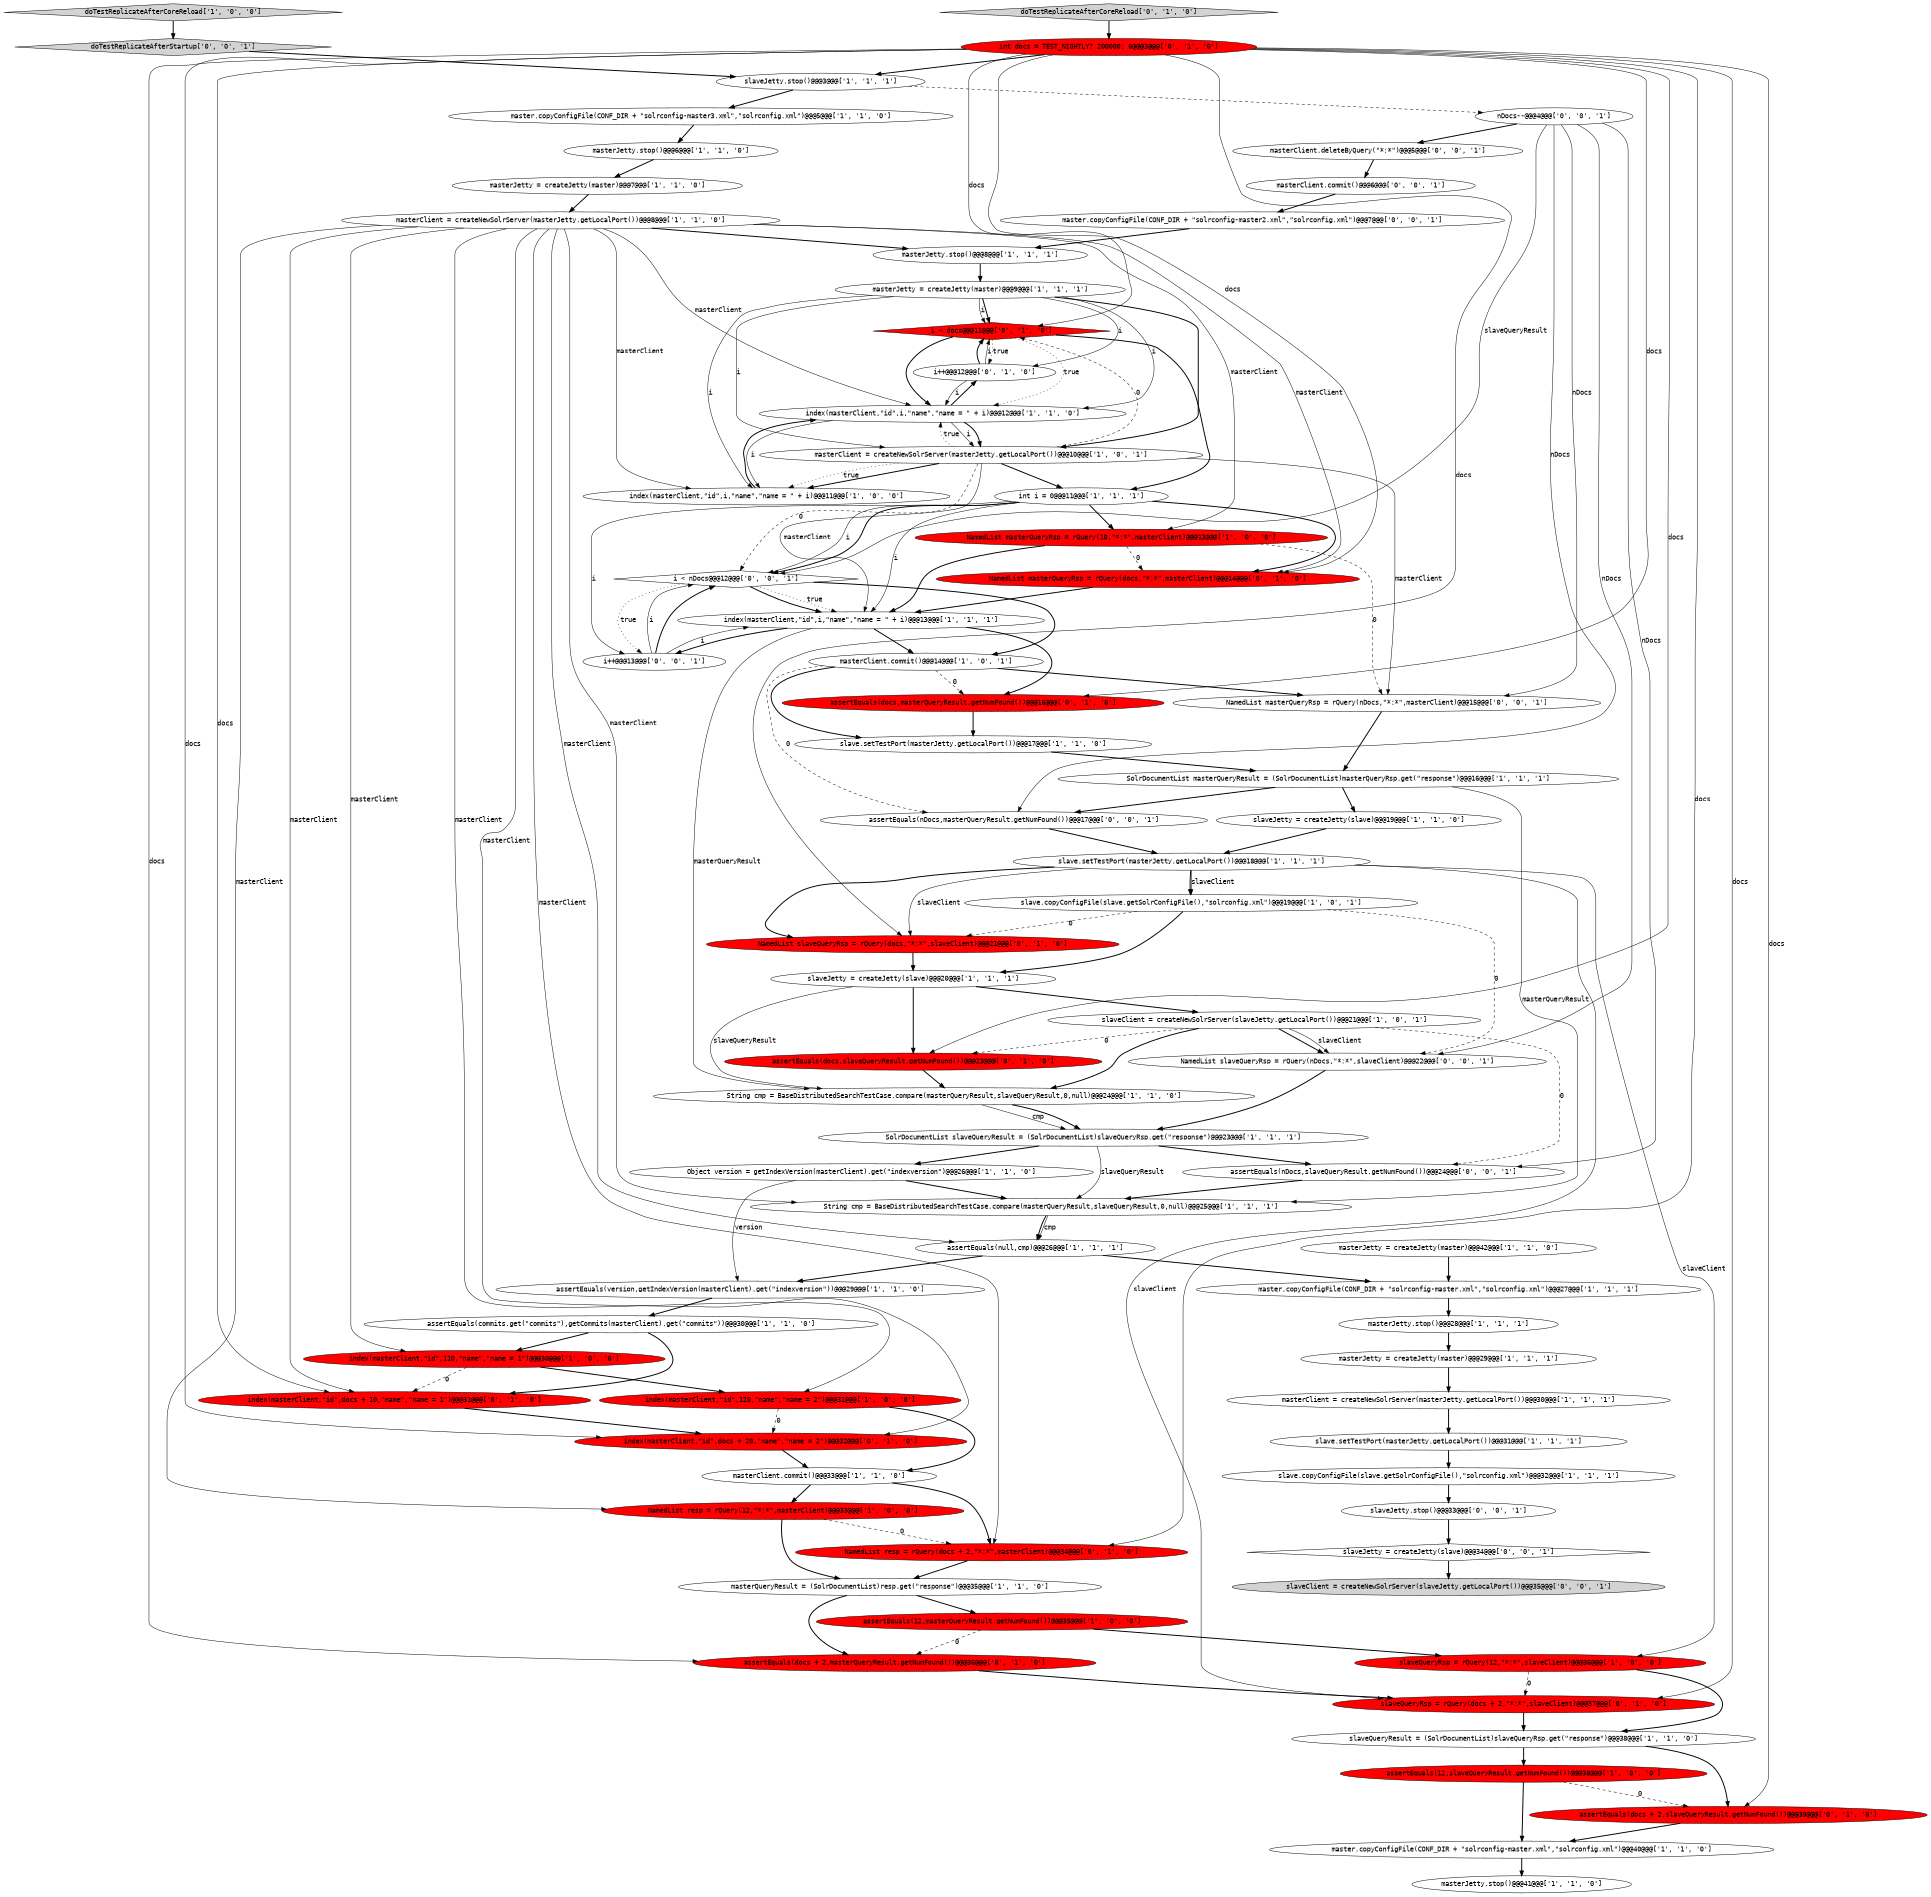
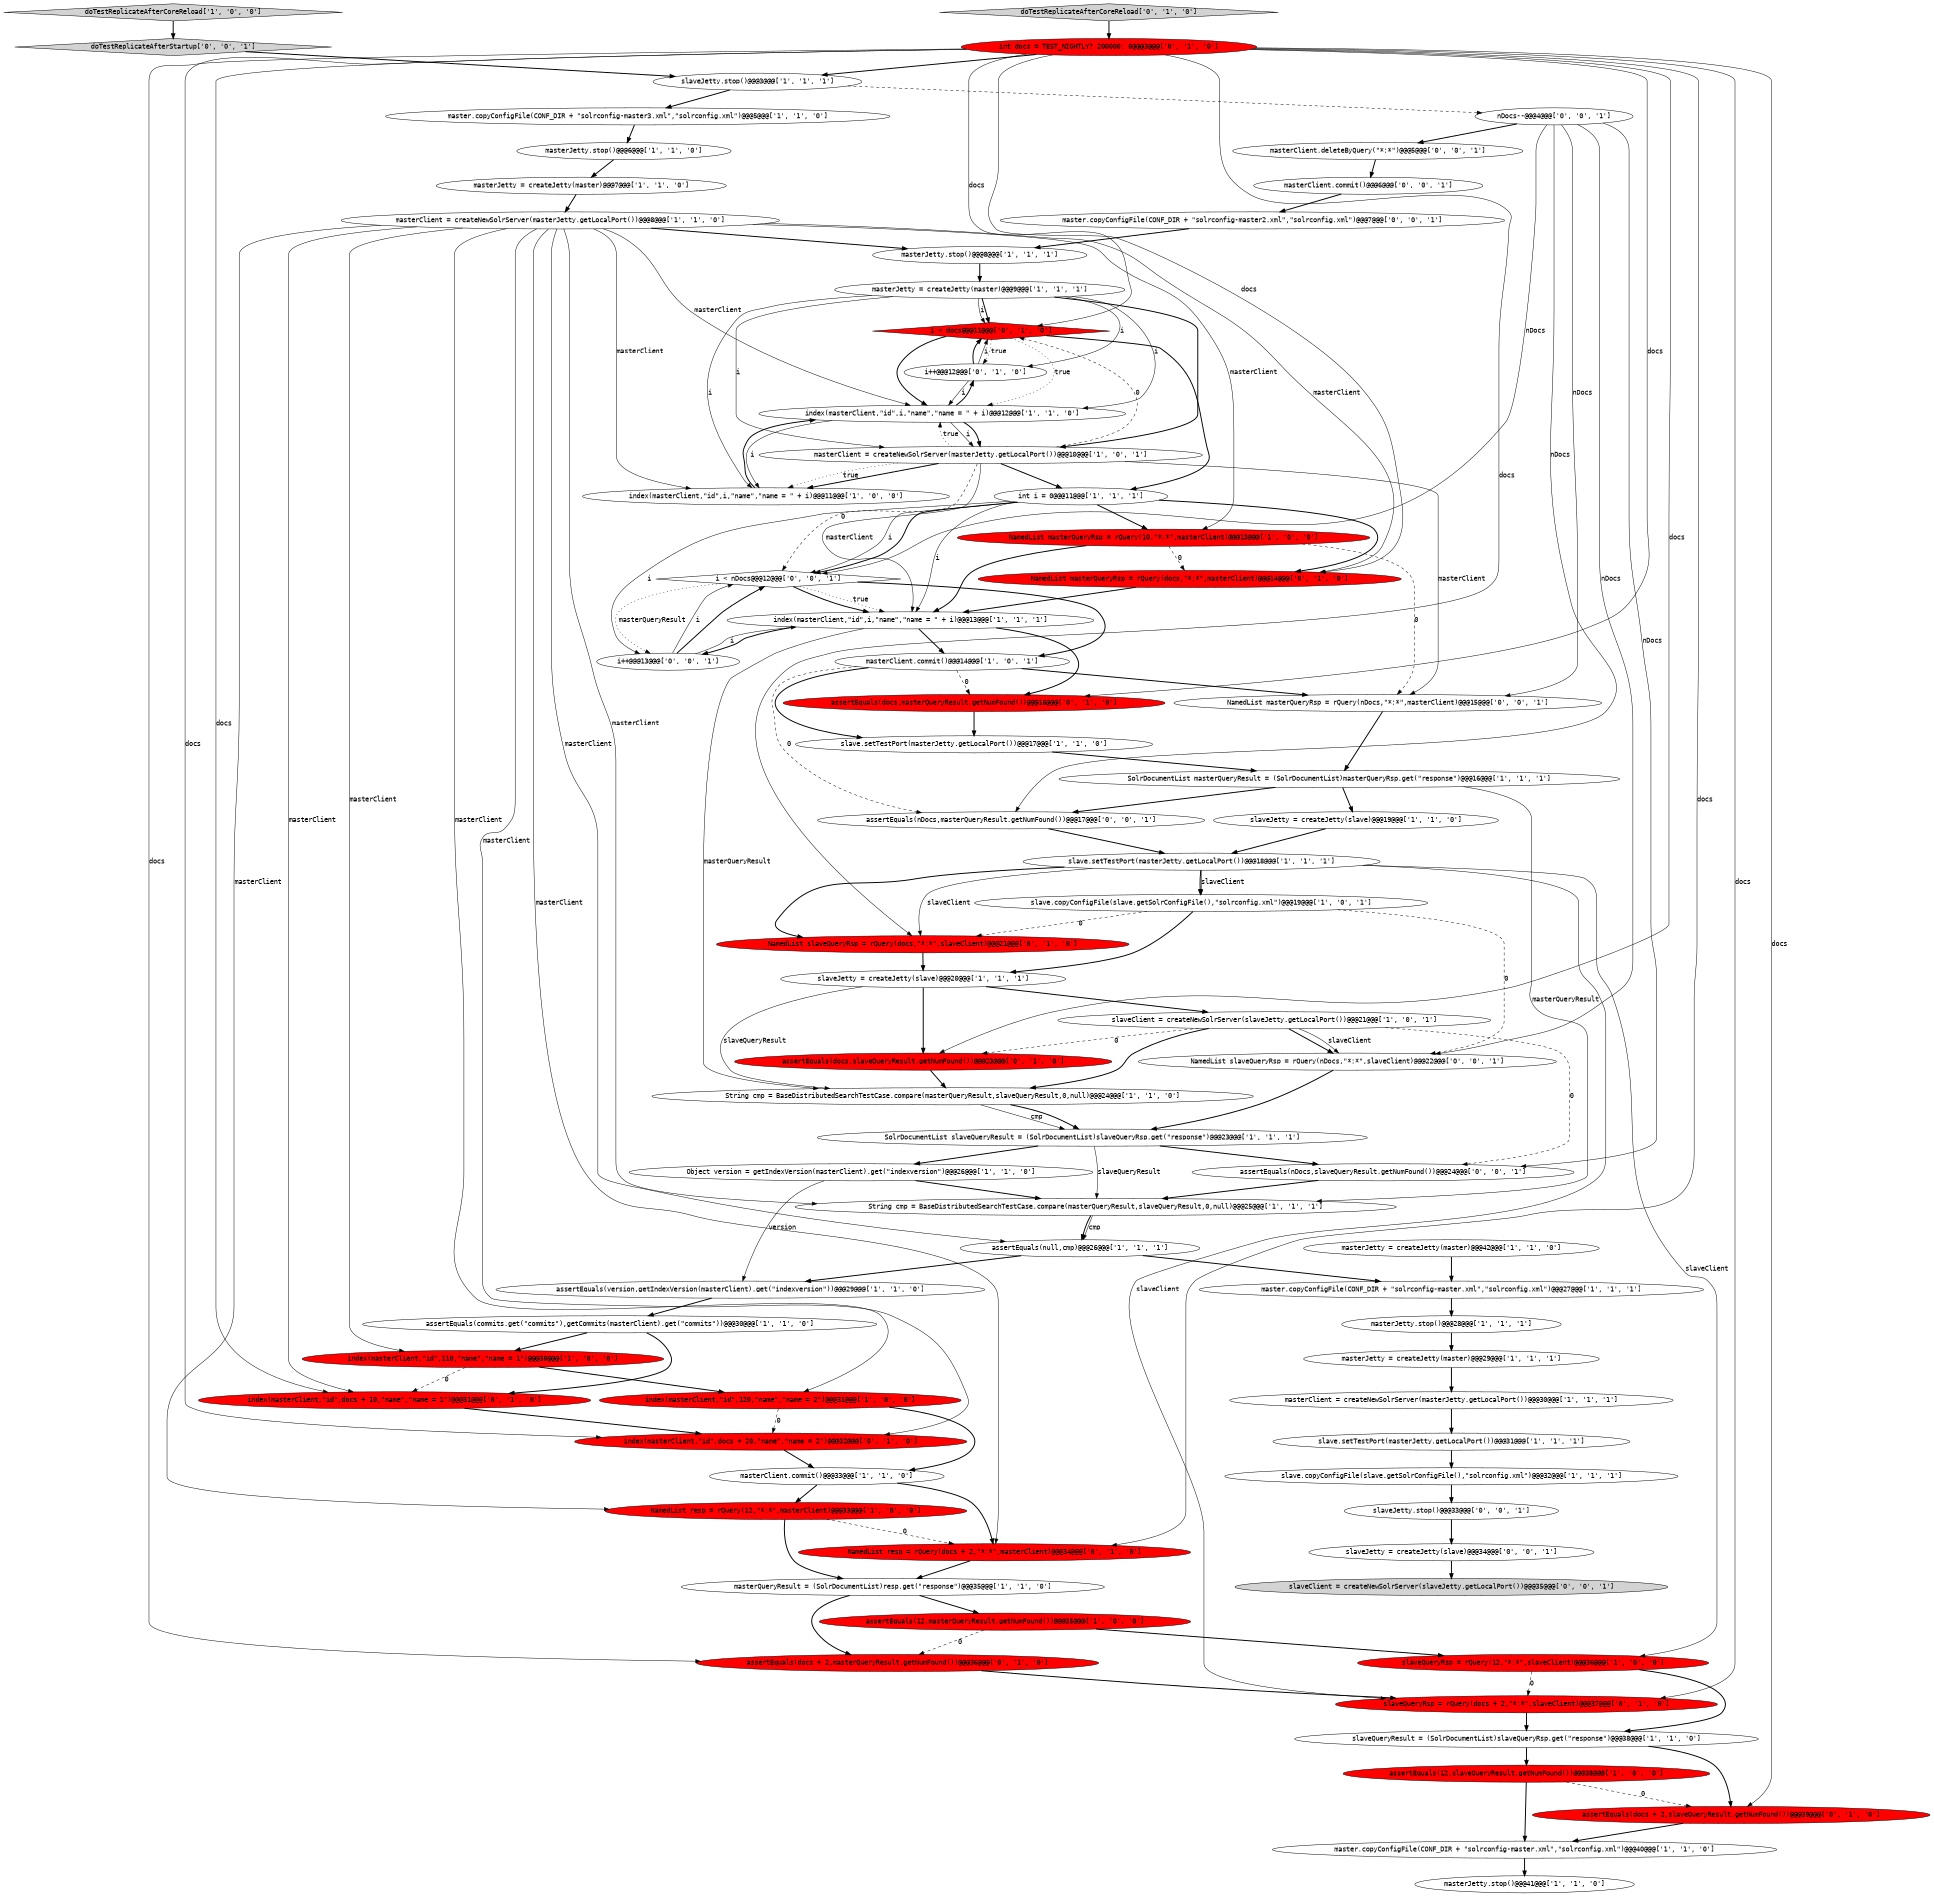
edge "nDocs--@@@4@@@['0', '0', '1']" -> "i < nDocs@@@12@@@['0', '0', '1']": label "slaveQueryResult" -> "nDocs"
edge "i < nDocs@@@12@@@['0', '0', '1']" -> "i++@@@13@@@['0', '0', '1']": label "true" -> "masterQueryResult"
node "slaveJetty = createJetty(slave)@@@34@@@['0', '0', '1']": shape diamond -> ellipse
